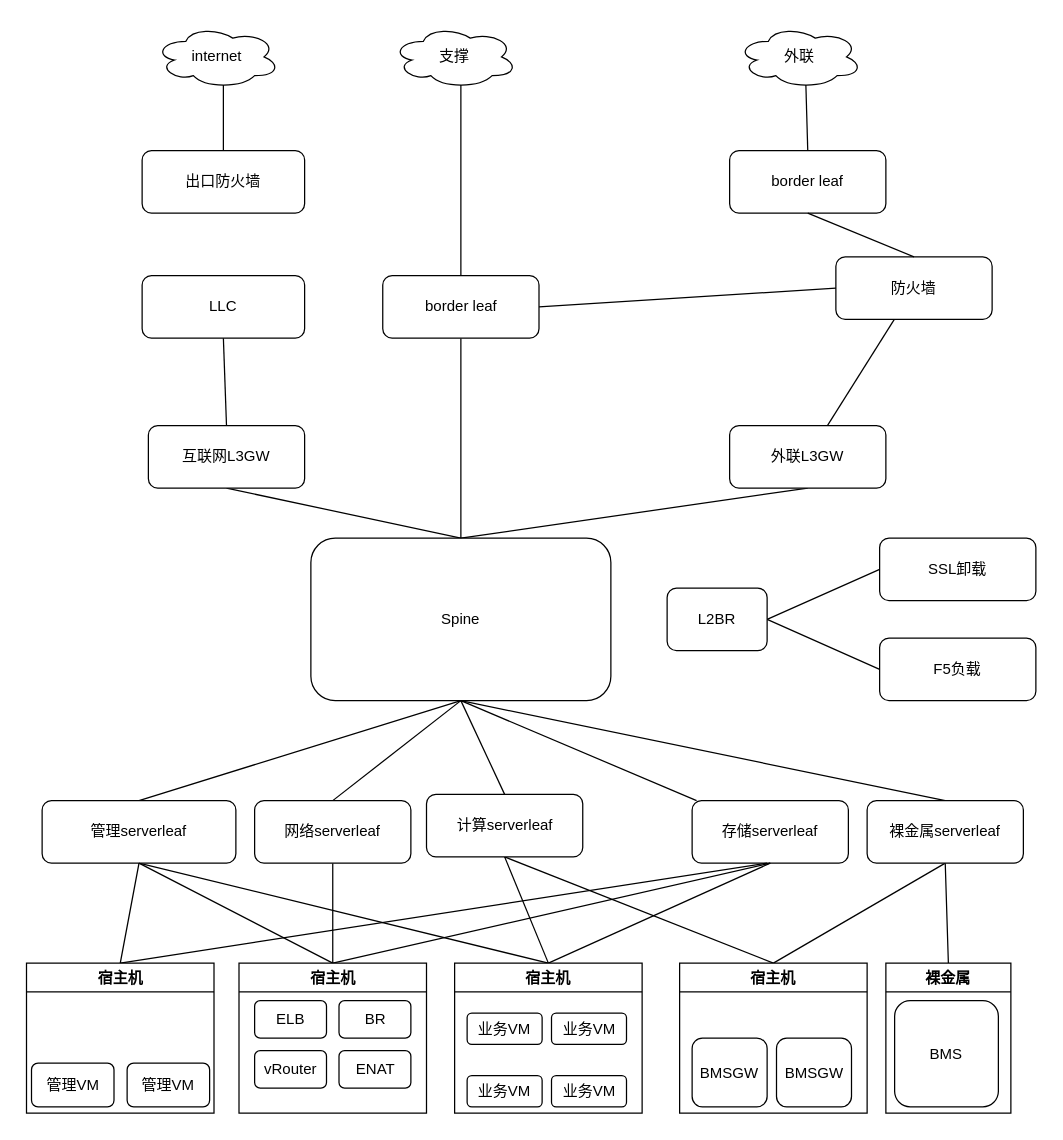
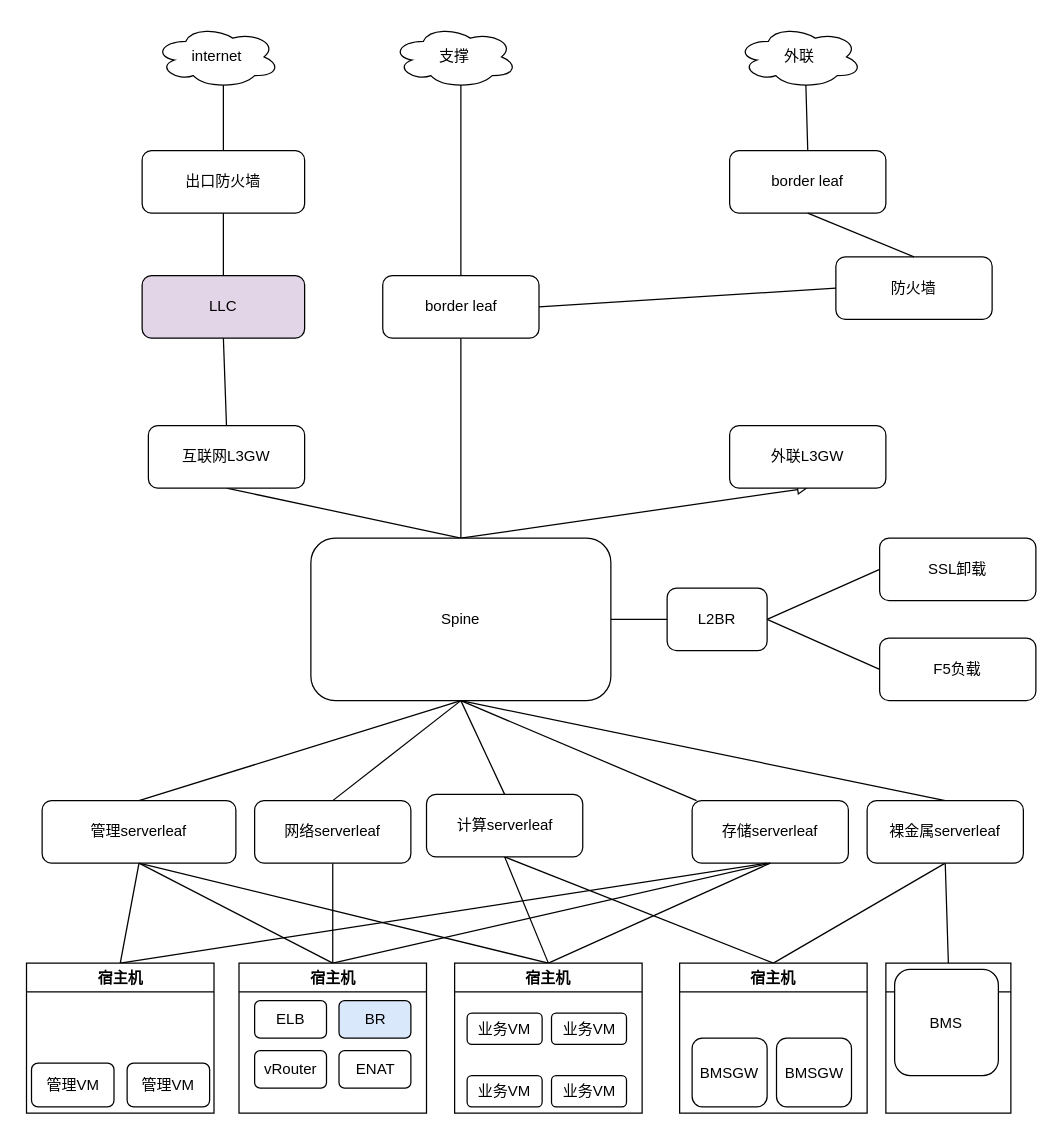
edge "出口防火墙" -- "LLC": added
node "LLC": fillcolor #ffffff -> #e1d5e7
edge "防火墙" -- "外联L3GW": removed
edge "外联L3GW" -- "Spine": arrowhead none -> block
edge "Spine" -- "L2BR": added
node "BR": fillcolor #ffffff -> #dae8fc
node "BMS": moved (946, 1054) -> (946, 1023)
